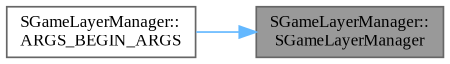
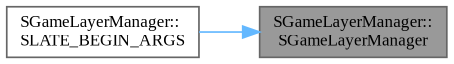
node "SGameLayerManager:: ARGS_BEGIN_ARGS": label "SGameLayerManager:: ARGS_BEGIN_ARGS" -> "SGameLayerManager:: SLATE_BEGIN_ARGS"
